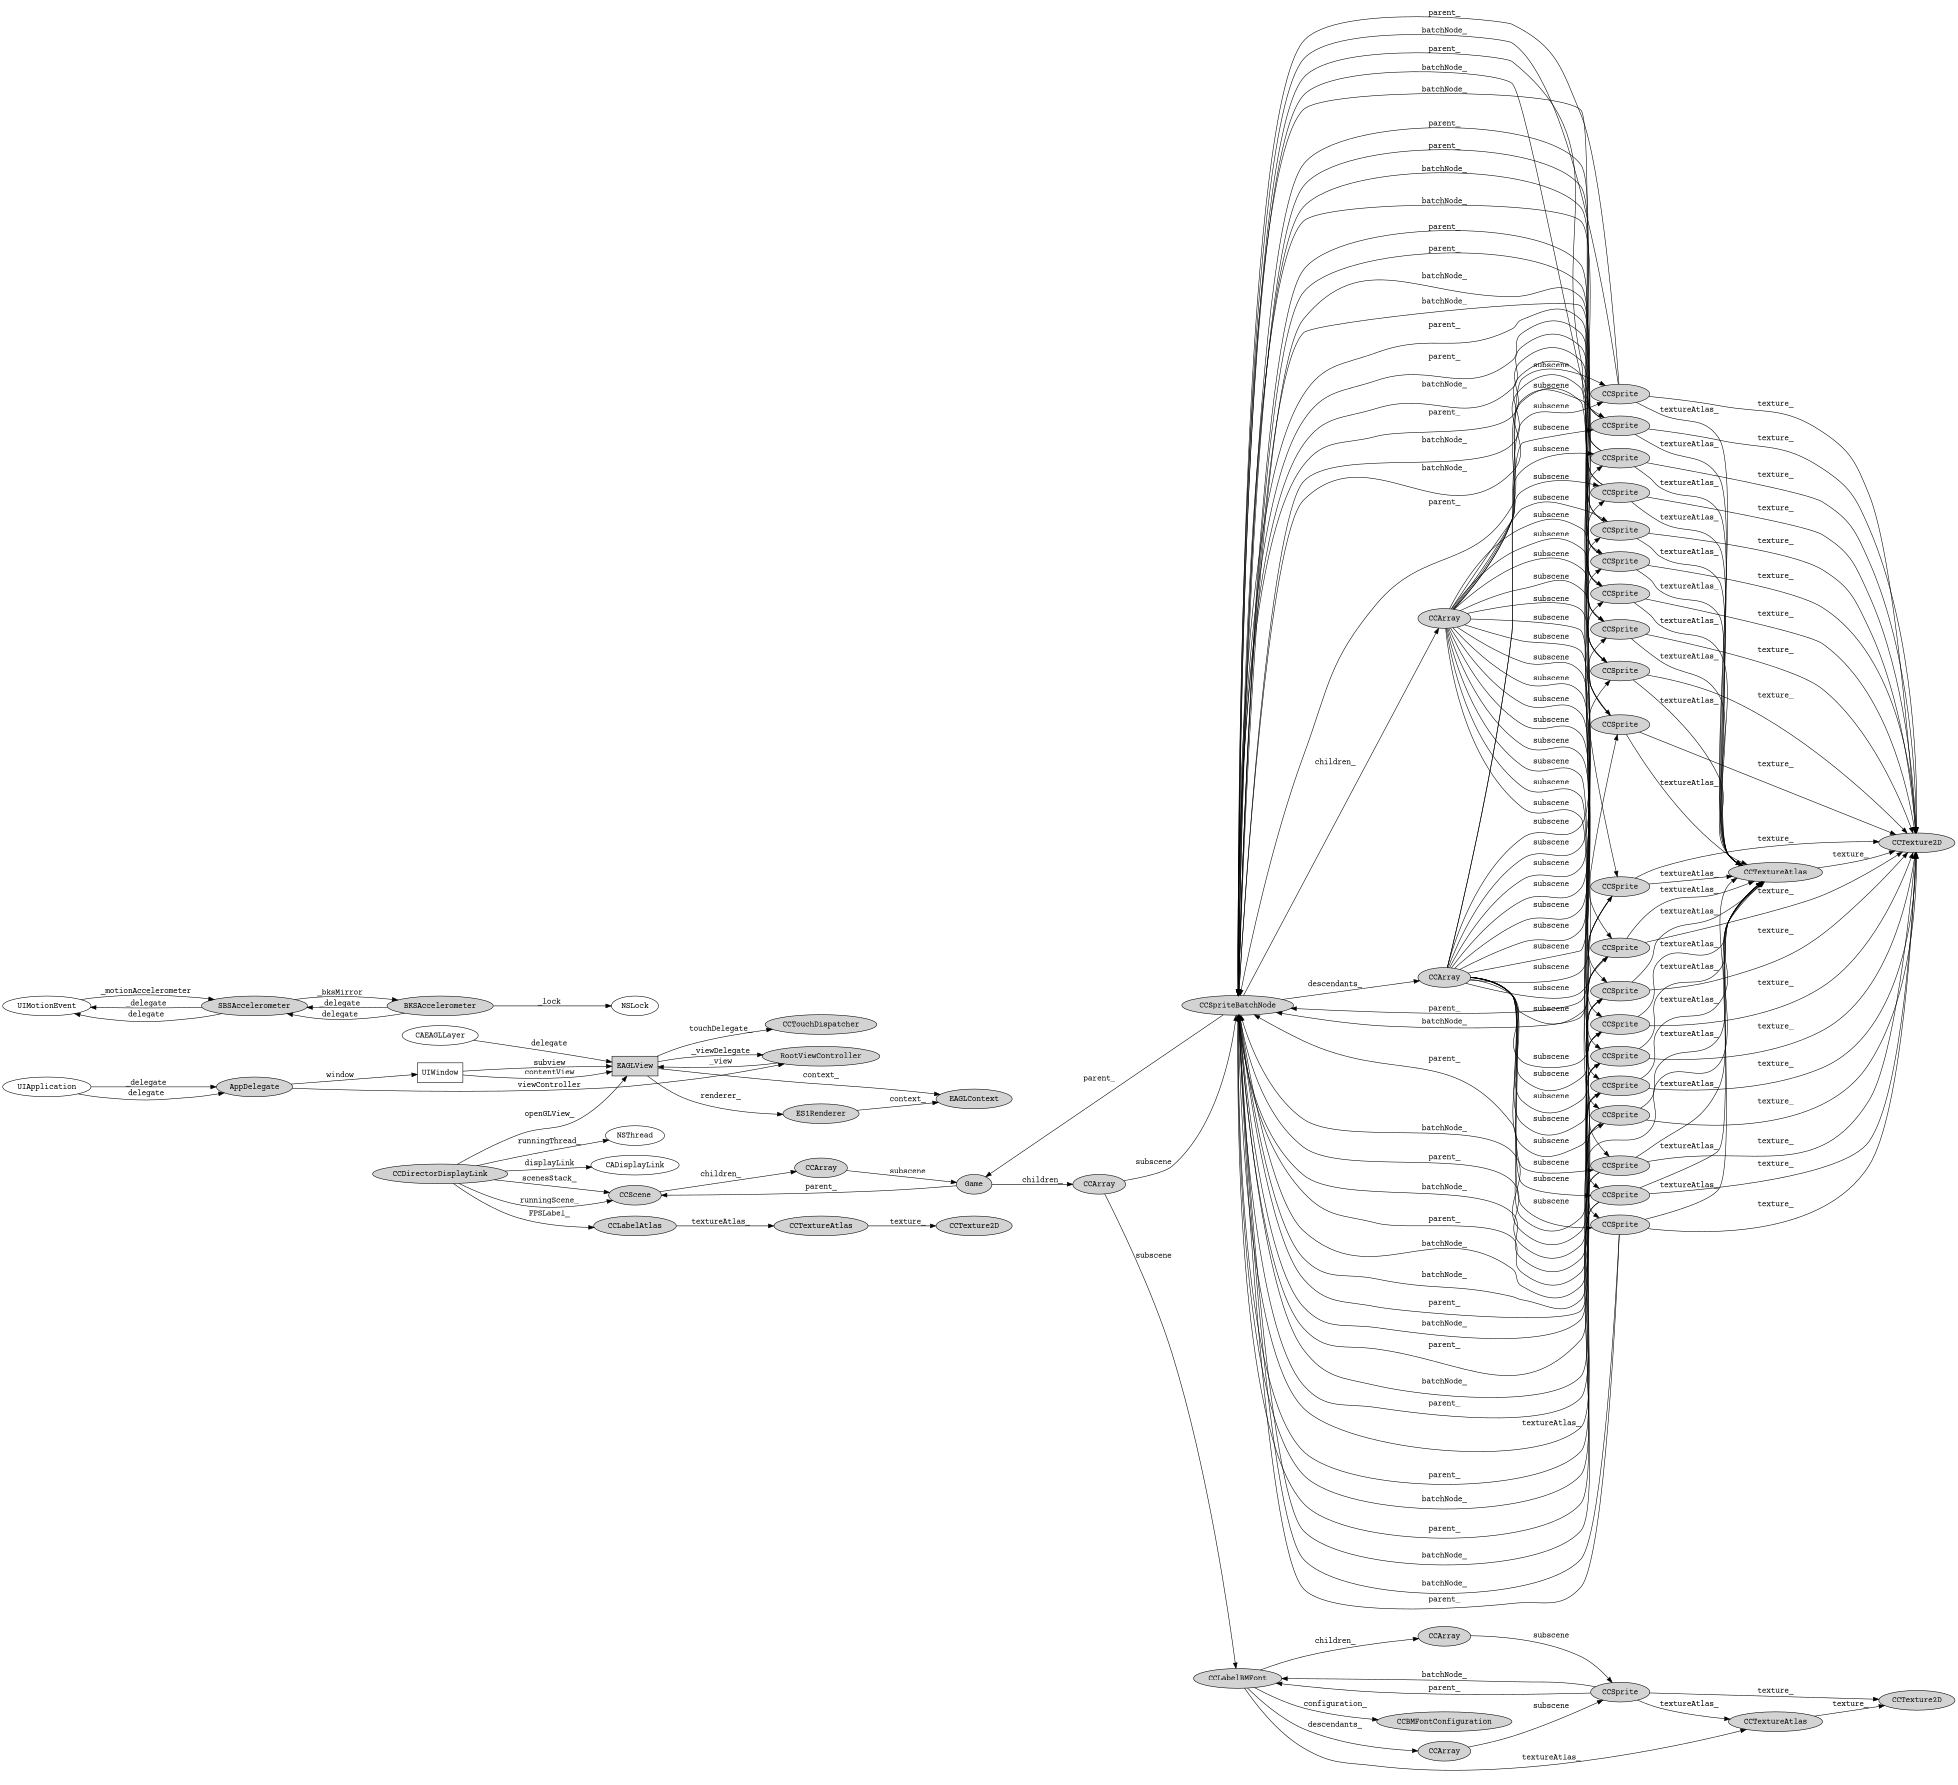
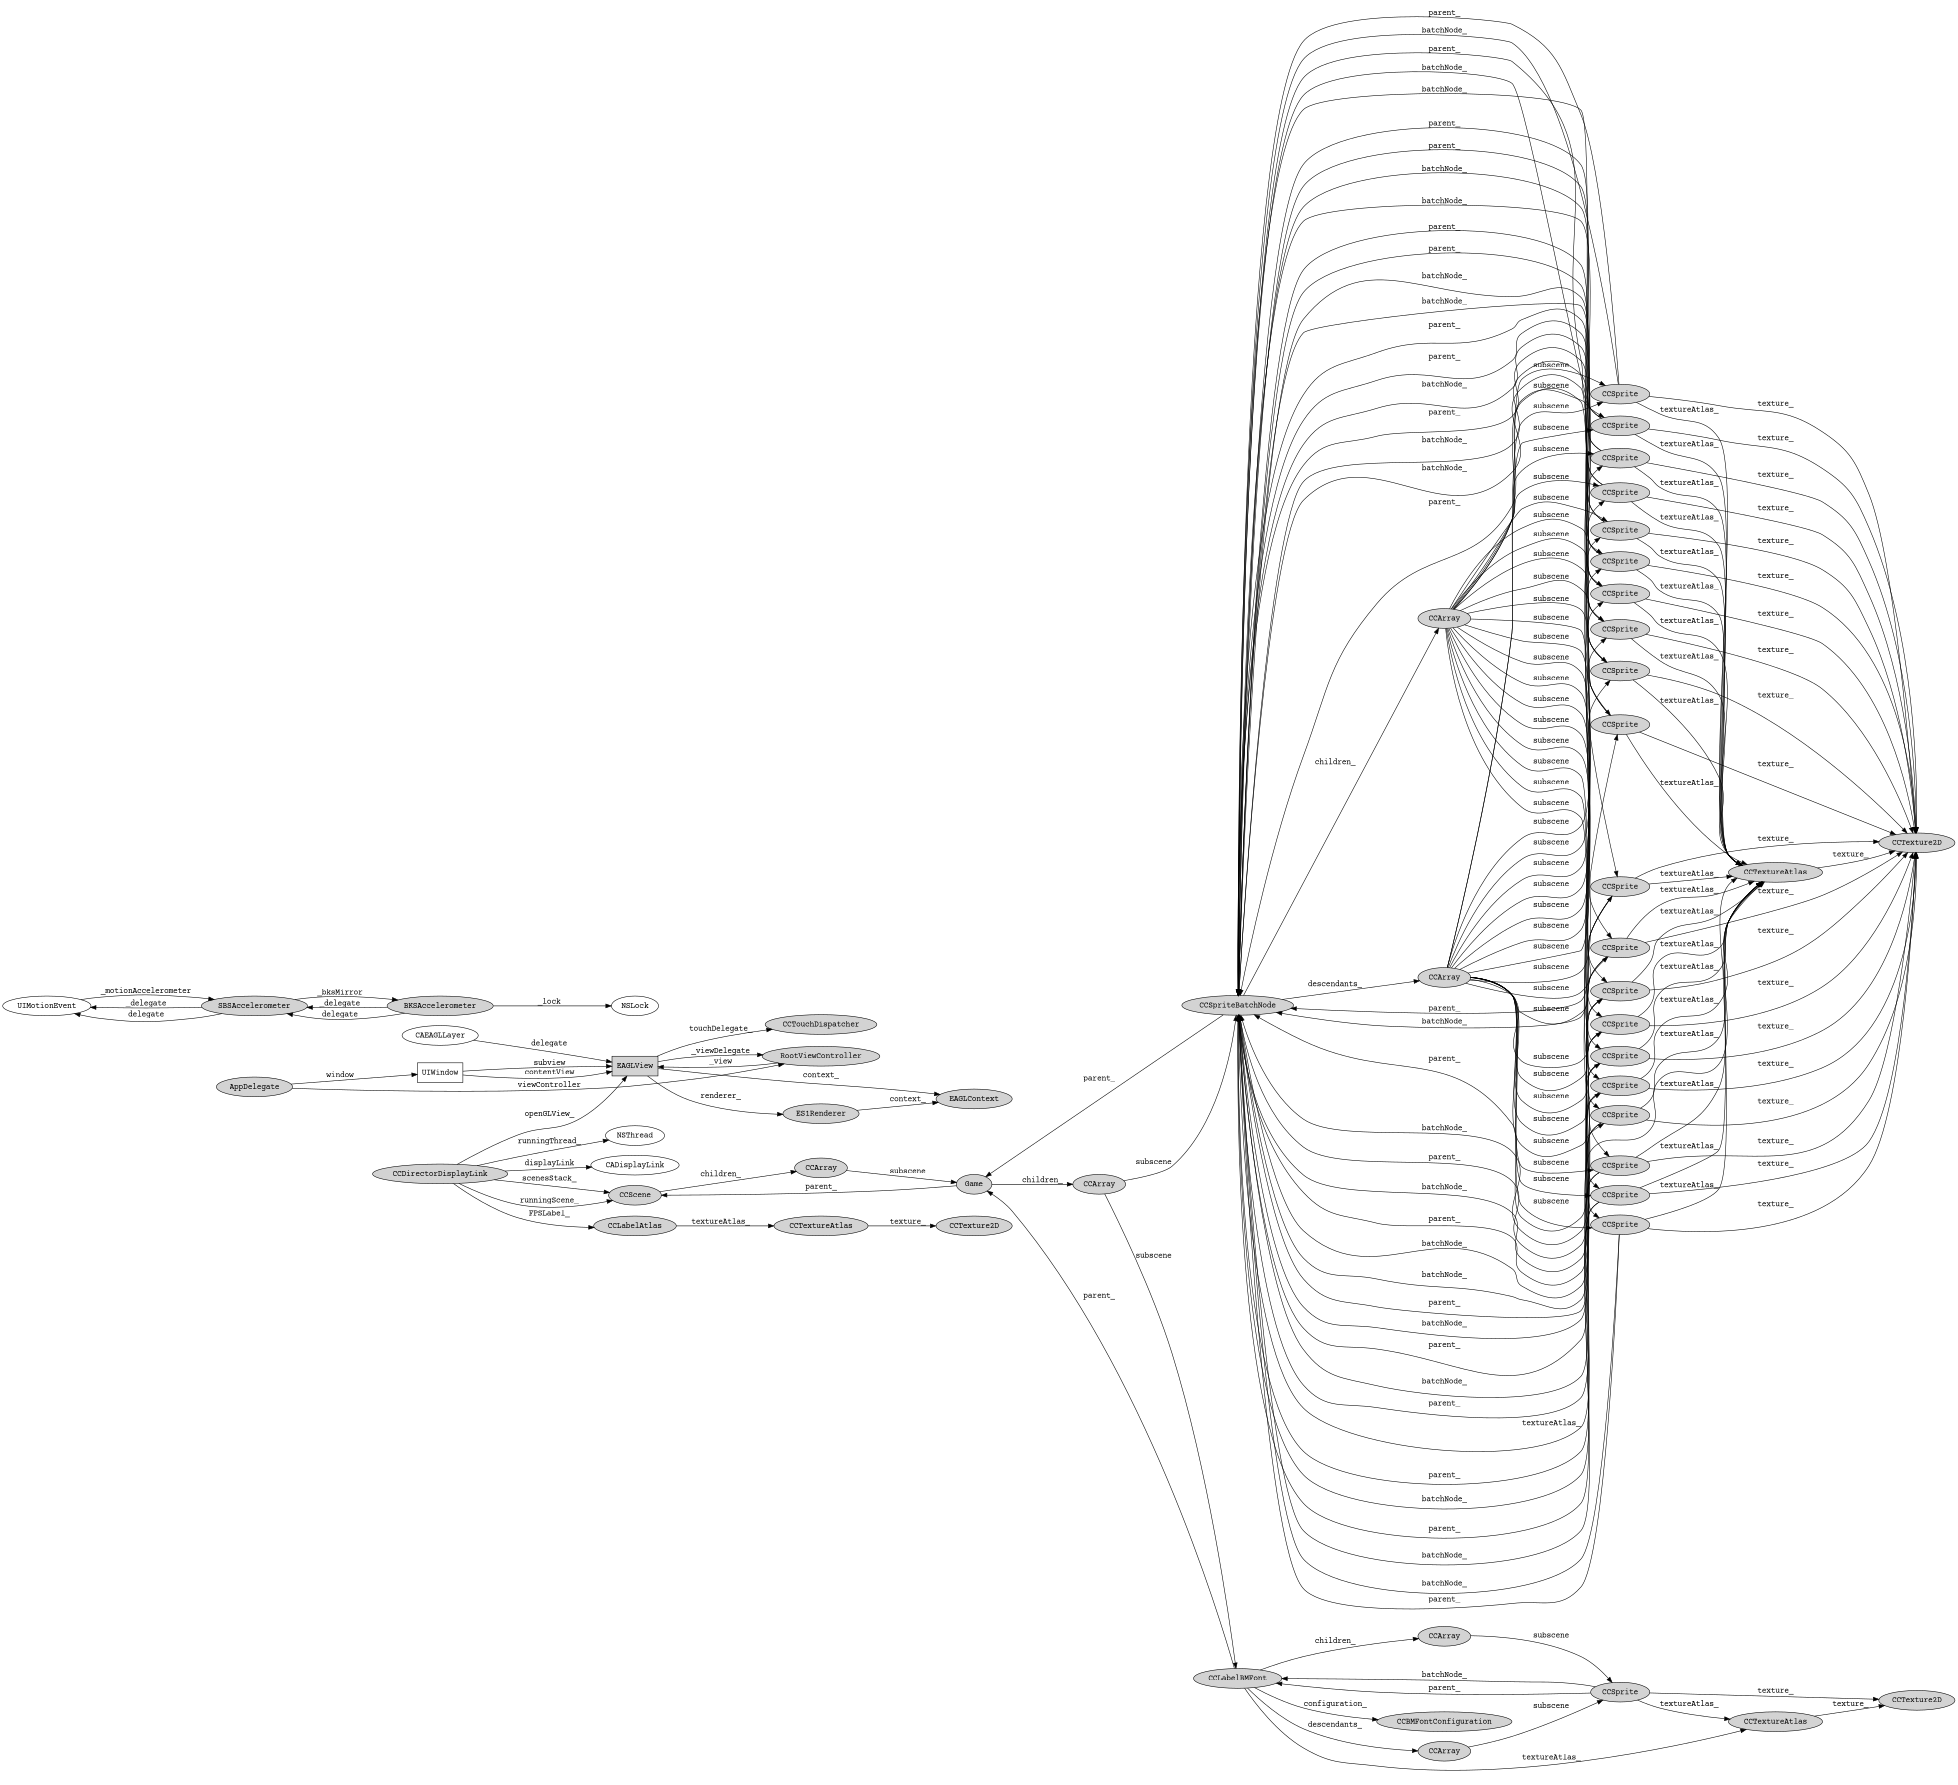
node "UIApplication": removed
edge "CCLabelBMFont" -> "Game": added, label "parent_"
